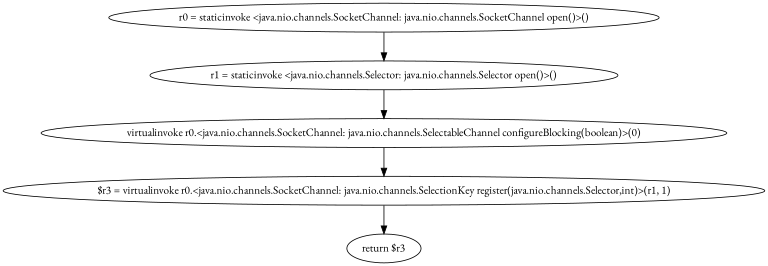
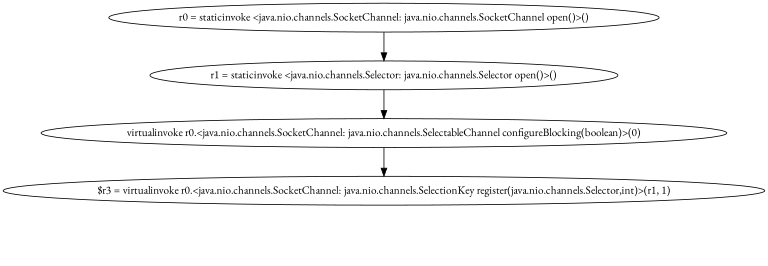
node "return $r3": removed
